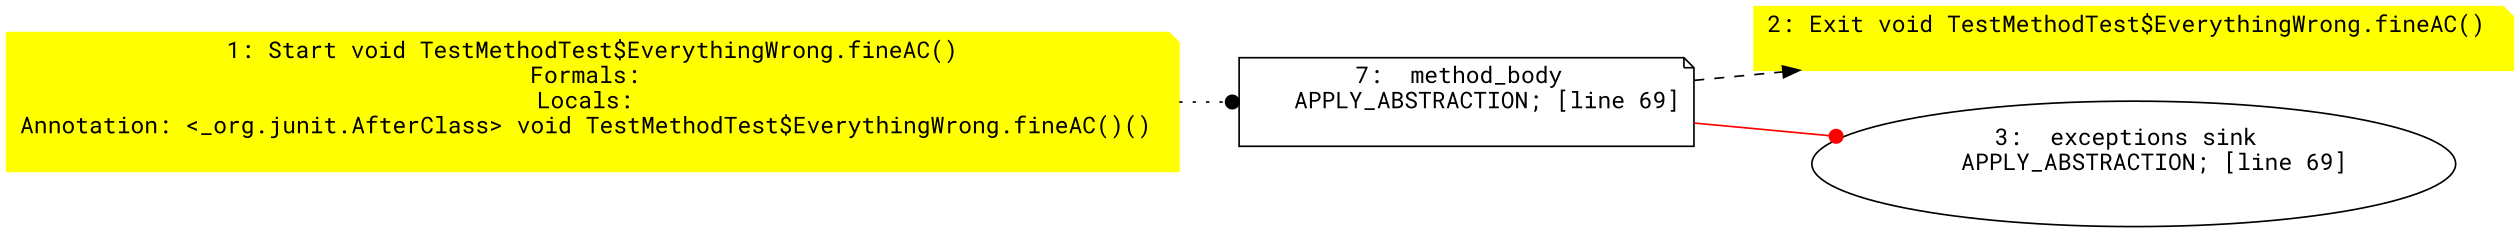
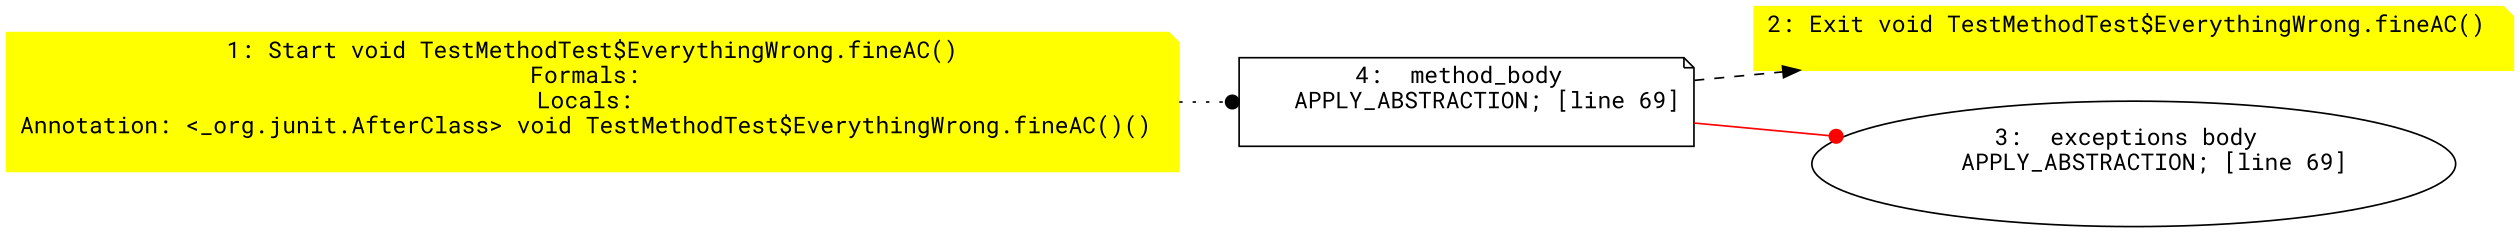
node "7:  method_body APPLY_ABSTRACTION; [line 69]": label "7:  method_body APPLY_ABSTRACTION; [line 69]" -> "4:  method_body APPLY_ABSTRACTION; [line 69]"
node "3:  exceptions sink APPLY_ABSTRACTION; [line 69]": label "3:  exceptions sink APPLY_ABSTRACTION; [line 69]" -> "3:  exceptions body APPLY_ABSTRACTION; [line 69]"
